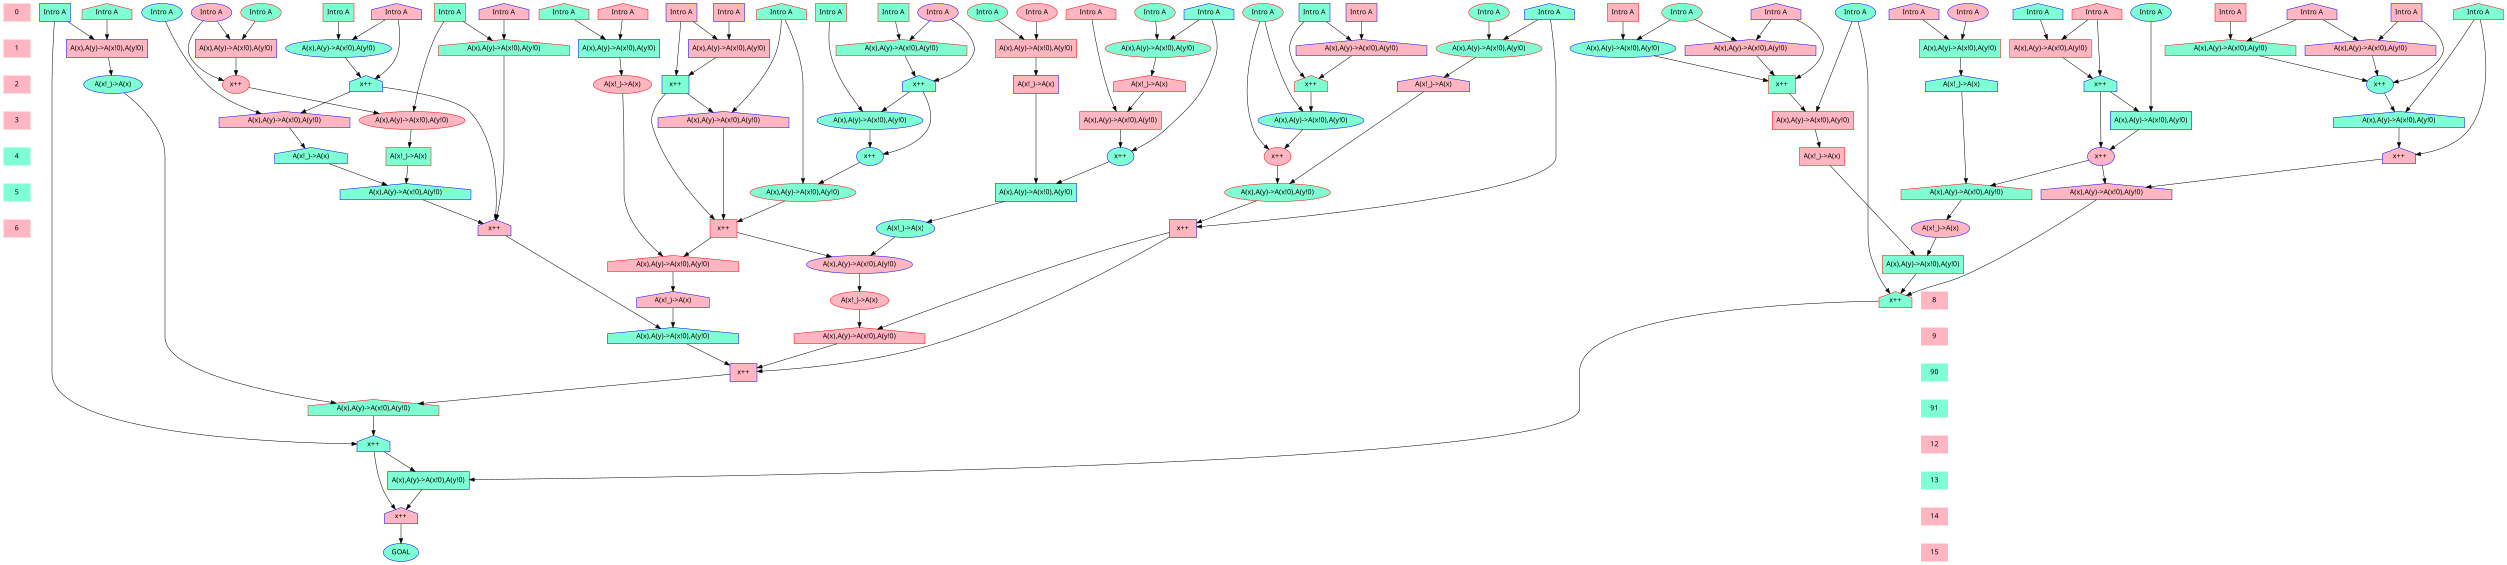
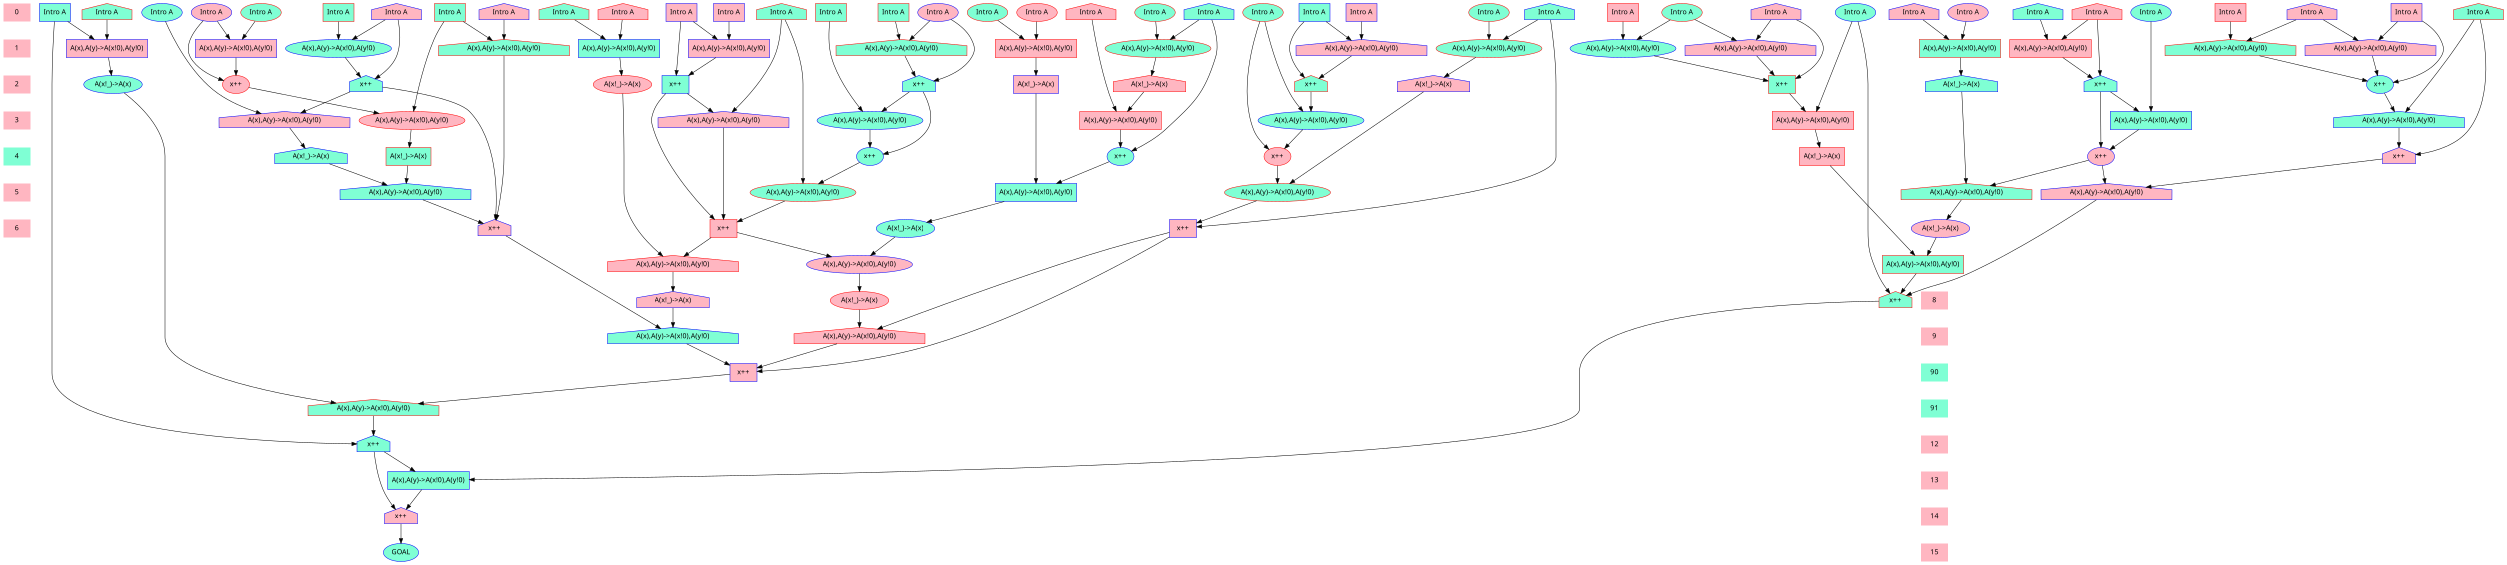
node "5": fillcolor aquamarine -> lightpink
node "13": fillcolor aquamarine -> lightpink
